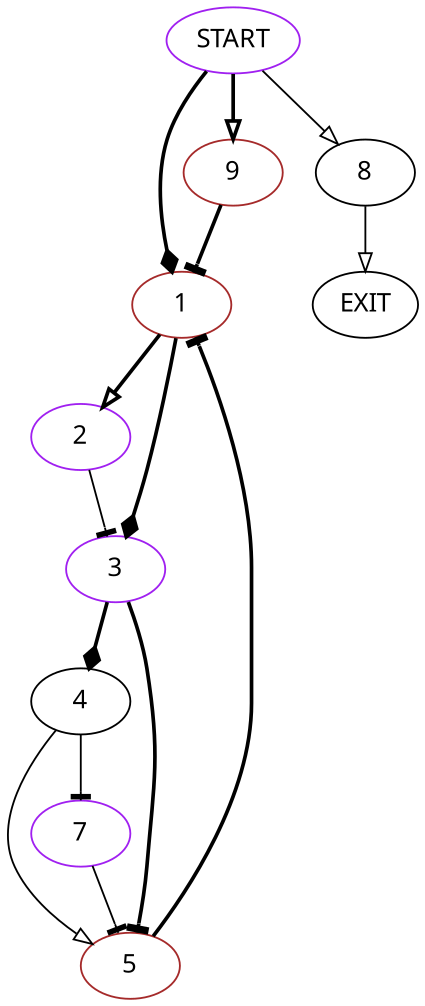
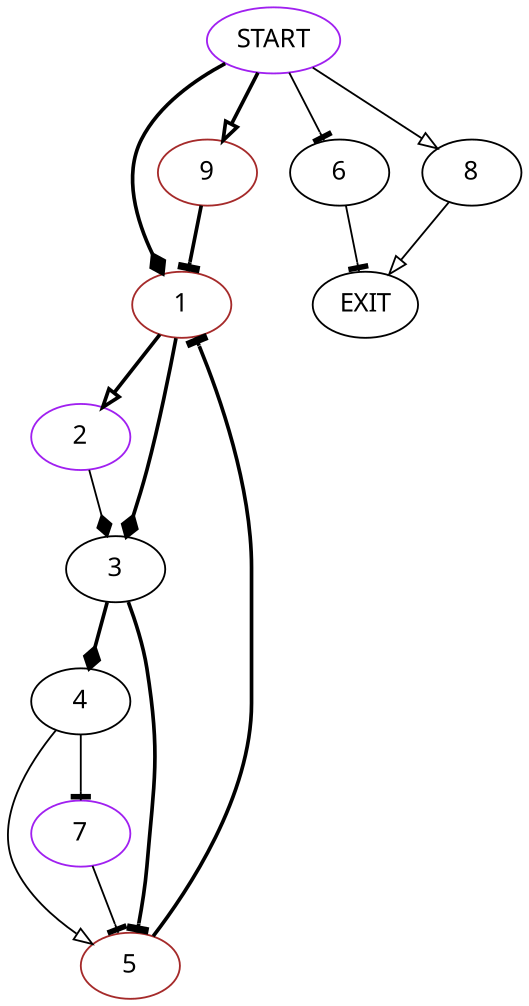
node "6": added
edge "2" -> "3": arrowhead tee -> diamond
node "3": color purple -> black
